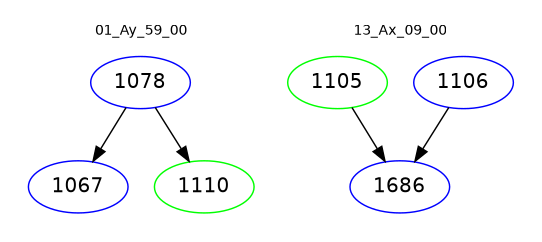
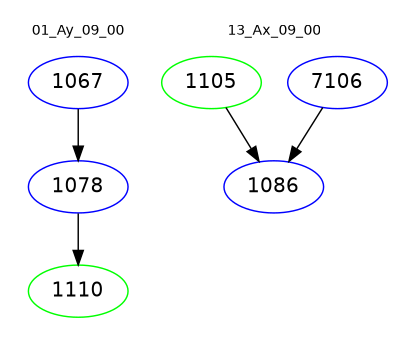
cluster "01_Ay_59_00": label "01_Ay_59_00" -> "01_Ay_09_00"
node "1106": label "1106" -> "7106"
edge "1078" -> "1067": reversed
node "1686": label "1686" -> "1086"
